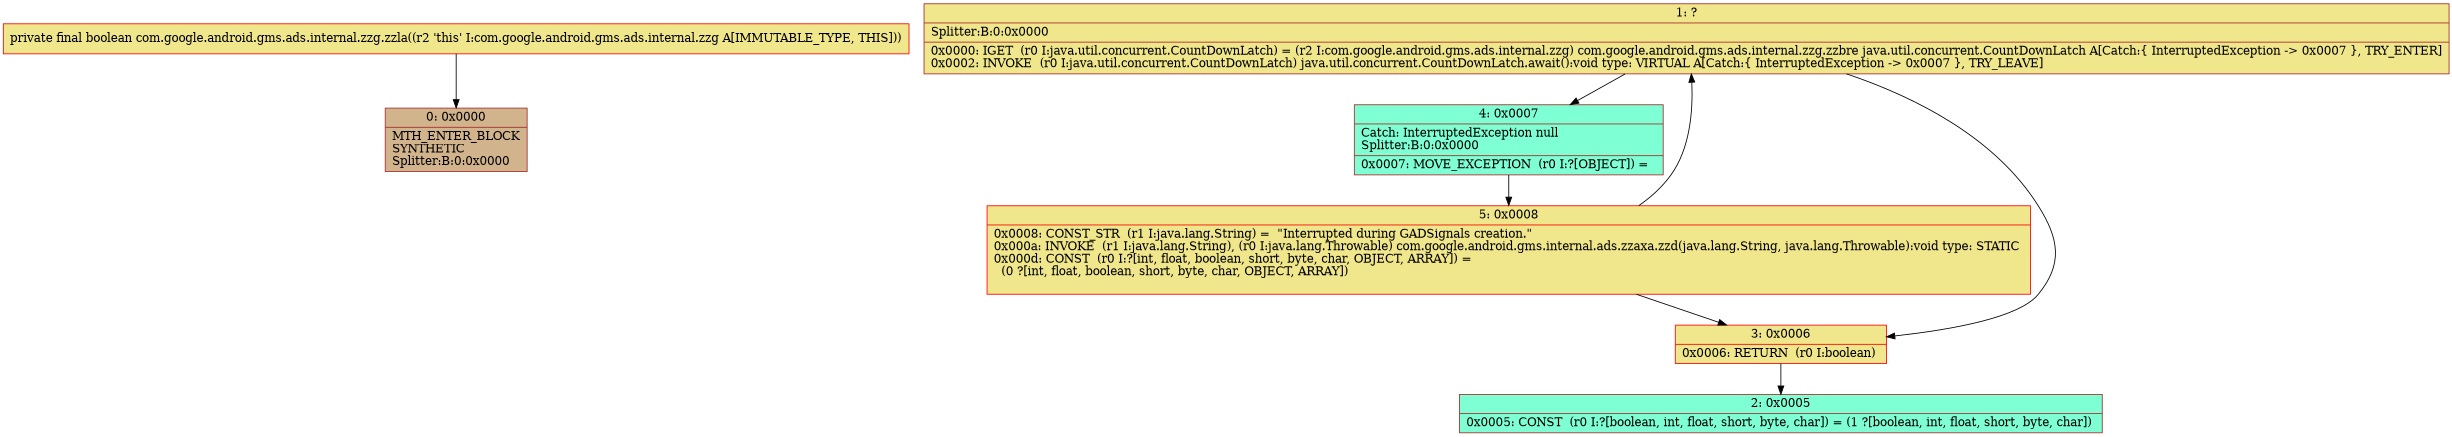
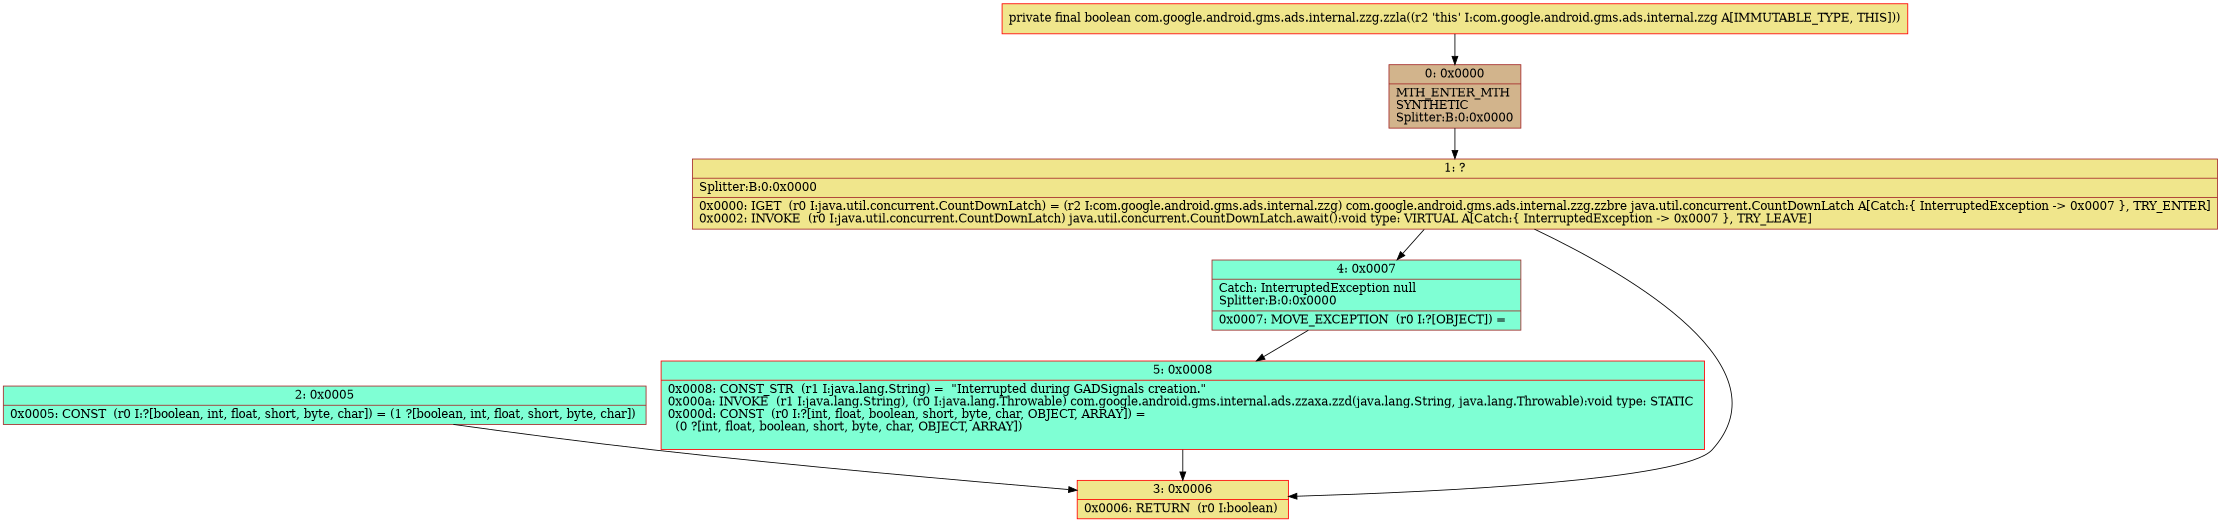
node "0: 0x0000": text "MTH_ENTER_BLOCK" -> "MTH_ENTER_MTH"
edge "5: 0x0008" -> "1: ?": now "0: 0x0000" -> "1: ?"
node "5: 0x0008": fillcolor khaki -> aquamarine
edge "3: 0x0006" -> "2: 0x0005": reversed
